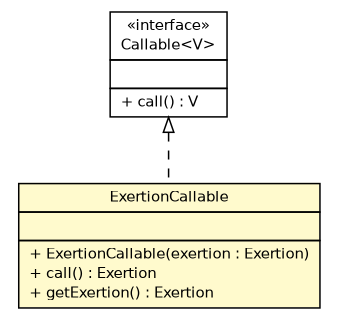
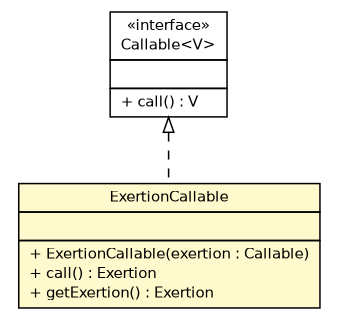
node "ExertionCallable": text "+ ExertionCallable(exertion : Exertion)" -> "+ ExertionCallable(exertion : Callable)"
